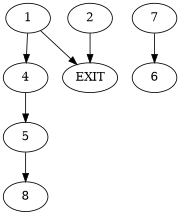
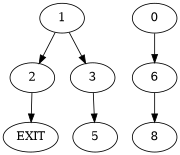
node "7": label "7" -> "0"
edge "1" -> "EXIT": now "1" -> "2"
node "4": label "4" -> "3"
edge "5" -> "8": now "6" -> "8"
